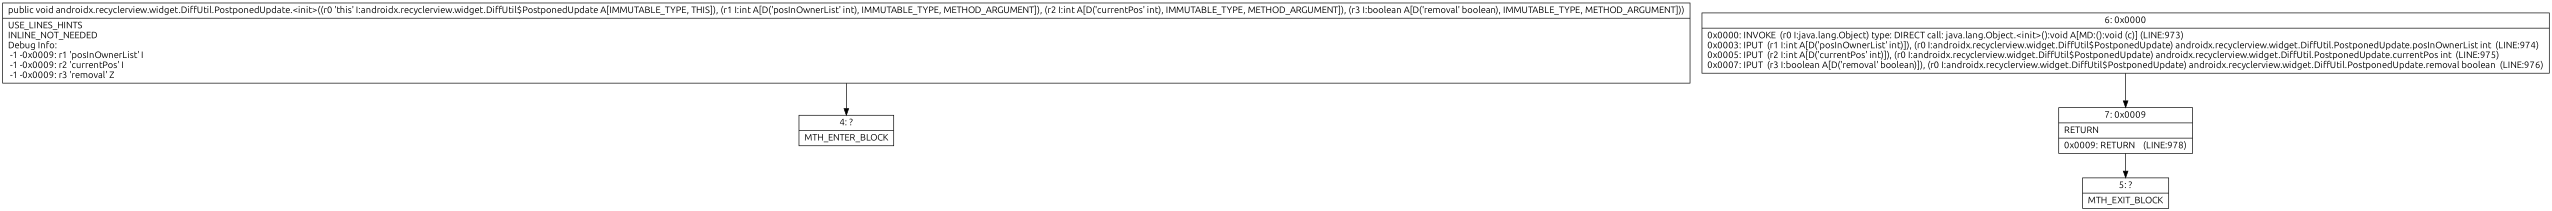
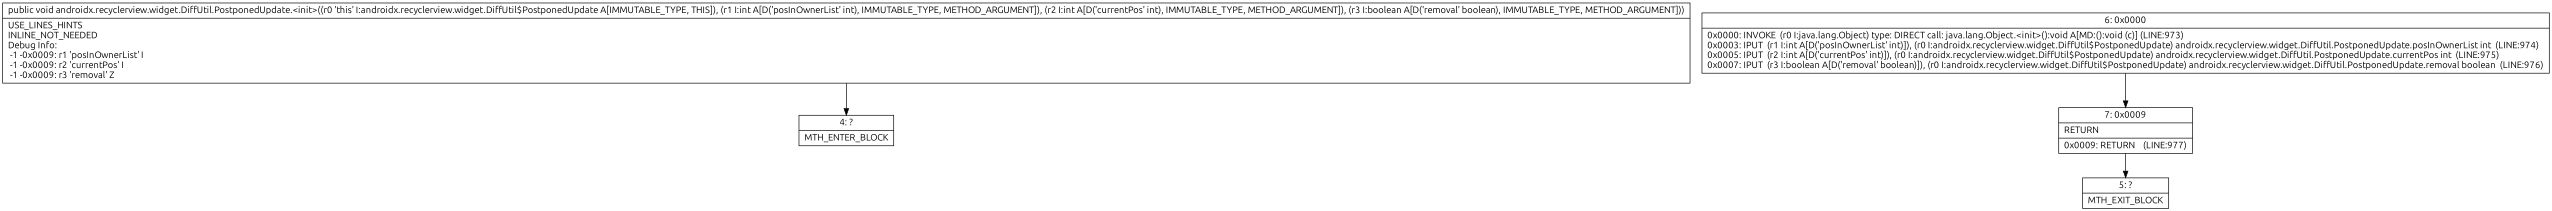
node "7: 0x0009": text "0x0009: RETURN    (LINE:978)" -> "0x0009: RETURN    (LINE:977)"
